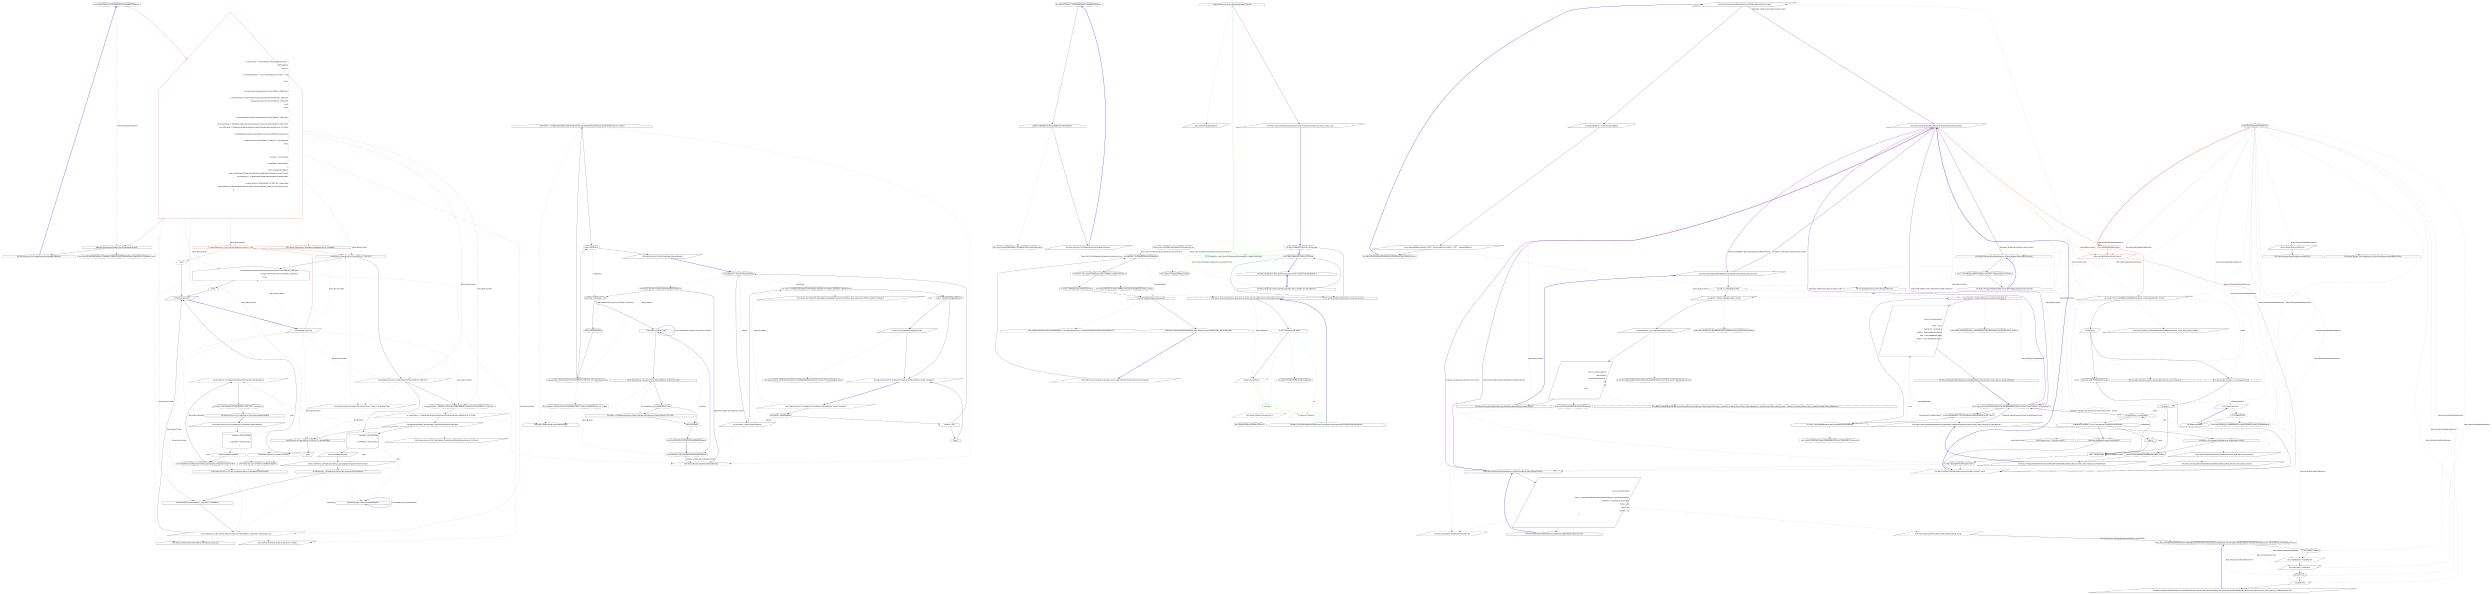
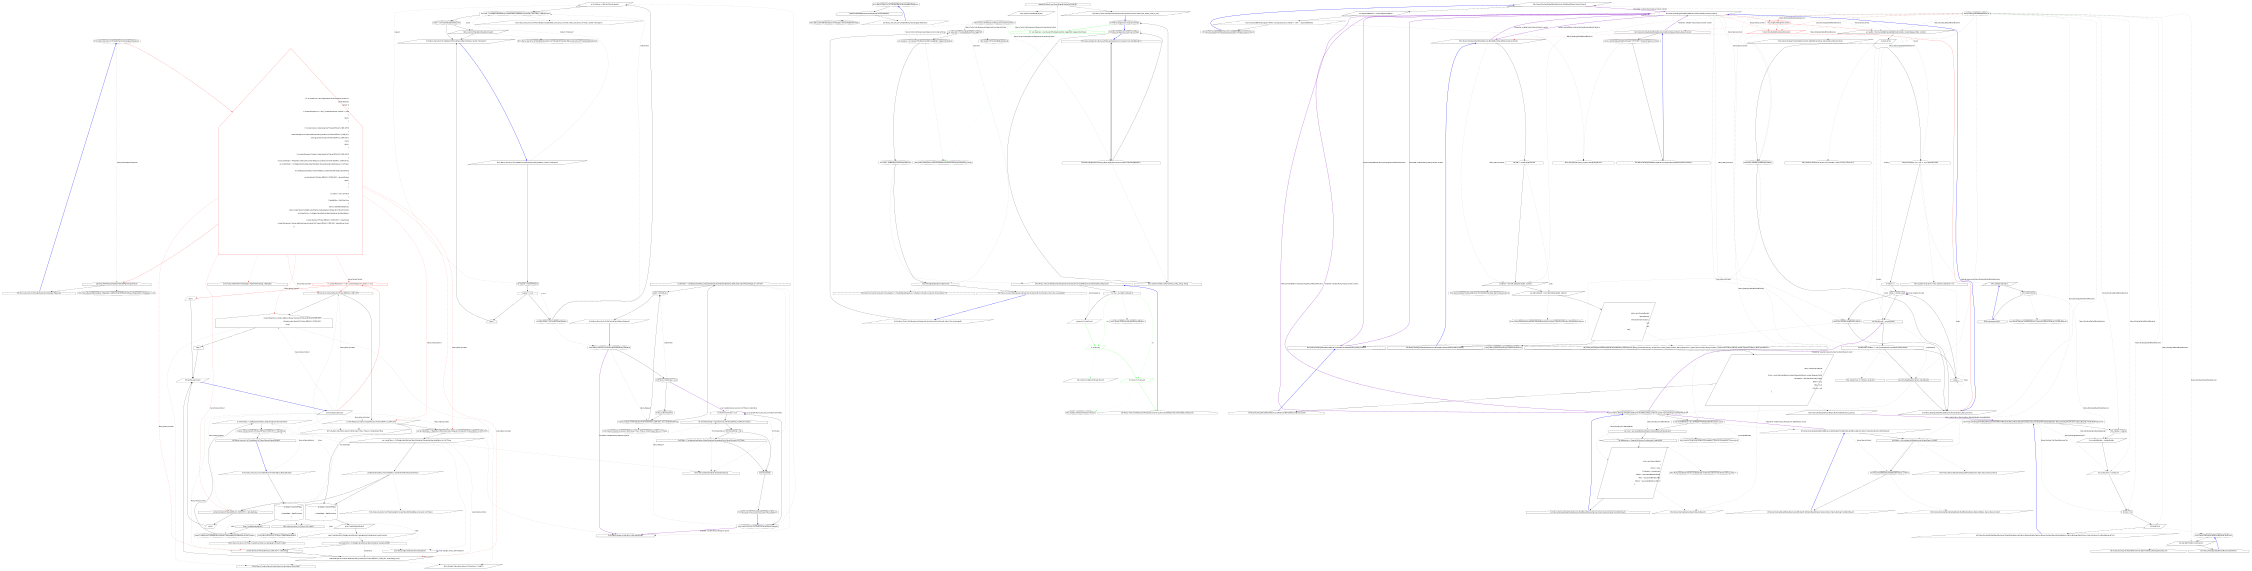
edge "Nancy.Routing.DefaultRouteResolver" -> "7: this.IsOptionsRequest(context)": style bold -> dashed
edge "Exit Nancy.Security.Csrf.GetCookieToken(Nancy.Request)" -> "var cookieToken = GetCookieToken(request)": now "Exit Nancy.Security.Csrf.GetCookieToken(Nancy.Request)" -> "Entry Nancy.Security.Csrf.GetCookieToken(Nancy.Request)"
edge "return cookieToken;" -> "CsrfToken cookieToken = null": reversed
edge "var expected = File.ReadAllBytes(this.imagePath)" -> "result.ShouldEqualSequence(expected)": label "formTokenString" -> "expected"
node "Entry System.Array.Sort<T>(T[], System.Comparison<T>)": added
edge "var path = context.Request.Path" -> "var parameters = DynamicDictionary.Create(result.Parameters)": now "var path = context.Request.Path" -> "var optionsResult = new OptionsRoute(path, options)"
node "Entry Nancy.Routing.DefaultRouteResolver.BuildTrie()": added
